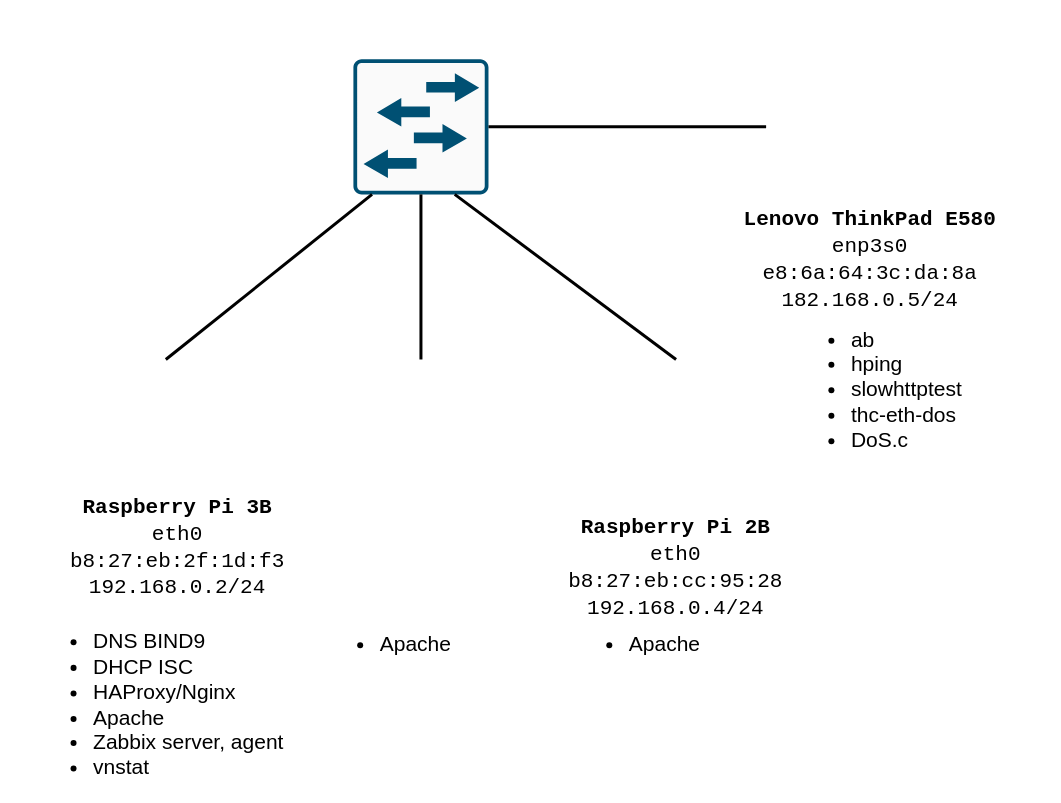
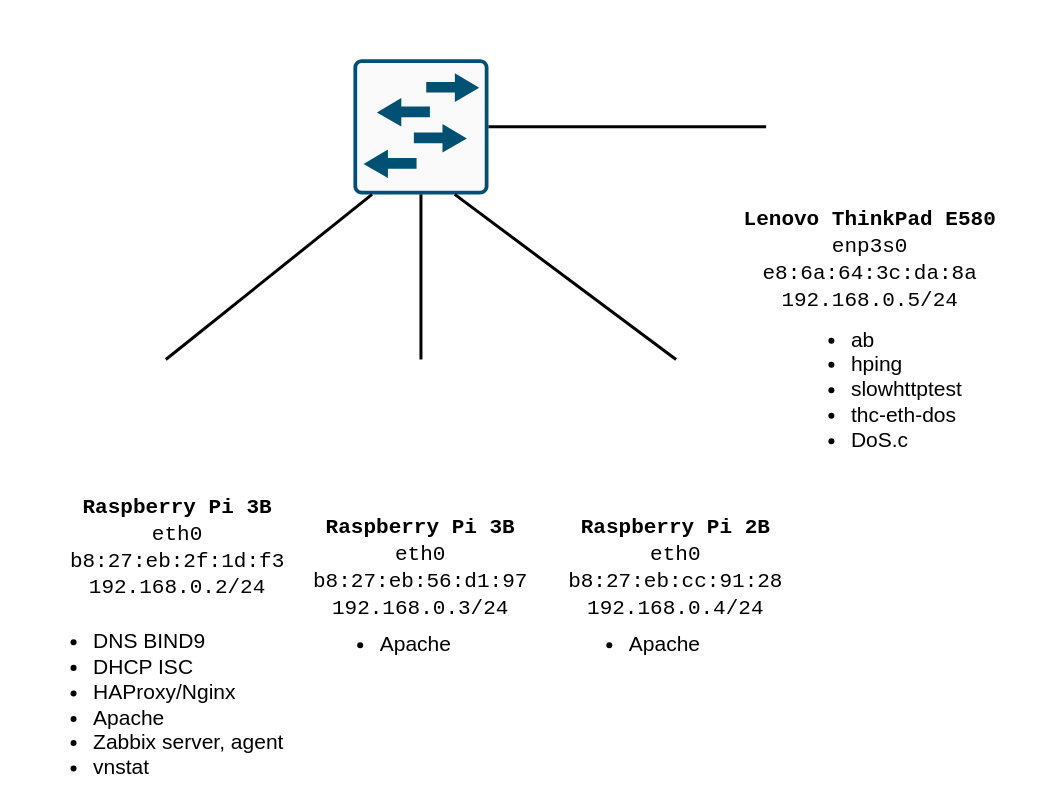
node "Lenovo ThinkPad E580 enp3s0 e8:6a:64:3c:da:8a 182.168.0.5/24": label "Lenovo ThinkPad E580 enp3s0 e8:6a:64:3c:da:8a 182.168.0.5/24" -> "Lenovo ThinkPad E580 enp3s0 e8:6a:64:3c:da:8a 192.168.0.5/24"
node "Raspberry Pi 3B eth0 b8:27:eb:56:d1:97 192.168.0.3/24": added
node "Raspberry Pi 2B eth0 b8:27:eb:cc:95:28 192.168.0.4/24": label "Raspberry Pi 2B eth0 b8:27:eb:cc:95:28 192.168.0.4/24" -> "Raspberry Pi 2B eth0 b8:27:eb:cc:91:28 192.168.0.4/24"
